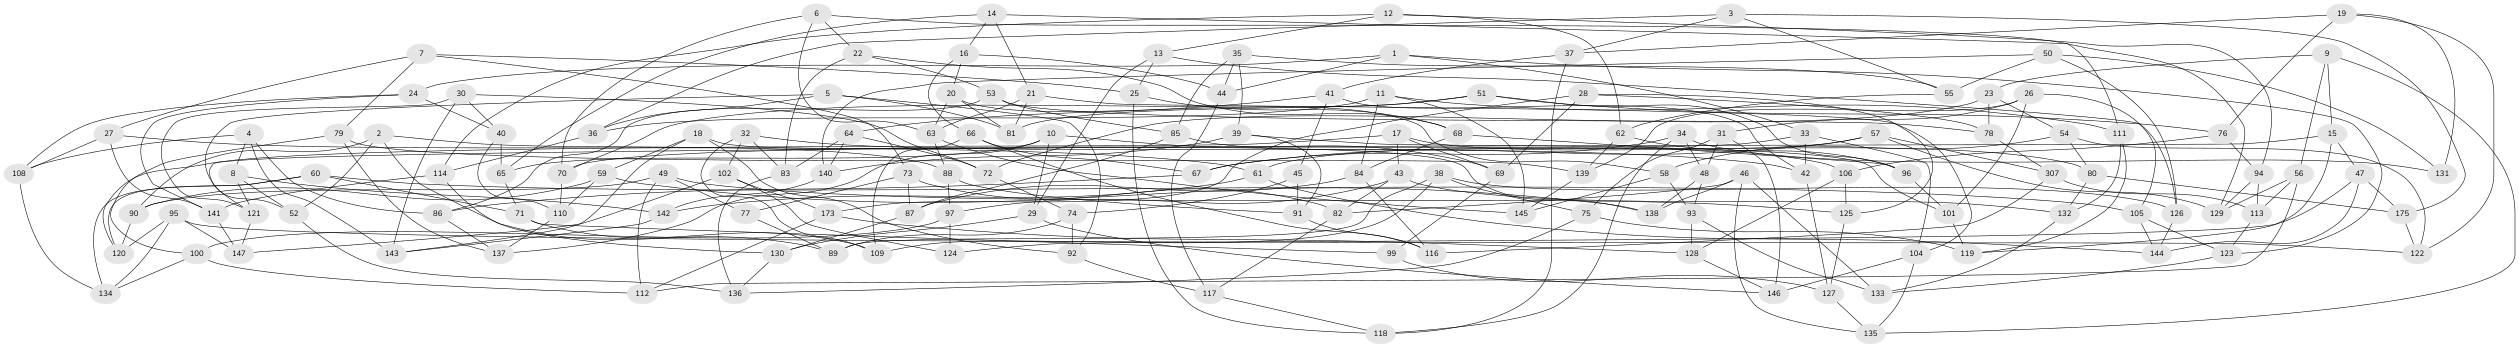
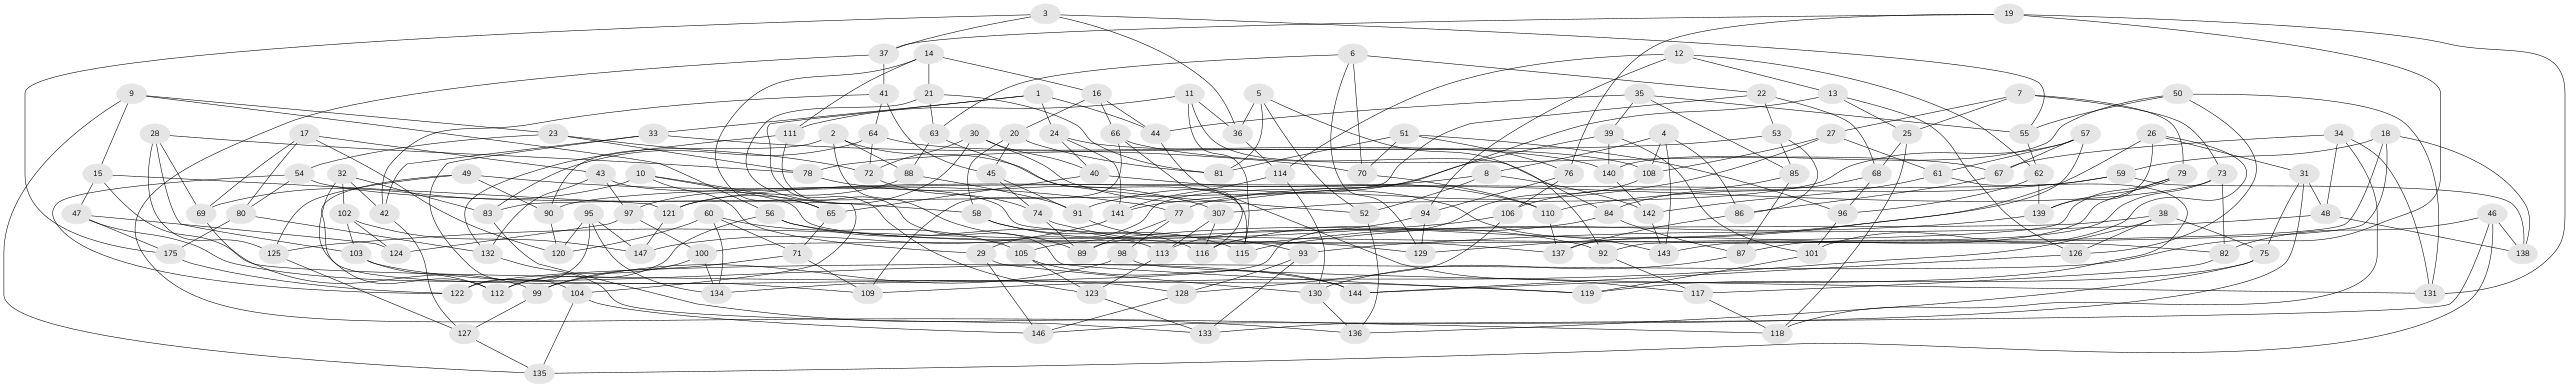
edge "20" -- "63": now "20" -- "45"
node "173": label "173" -> "103"
node "145": label "145" -> "115"
node "98": added
